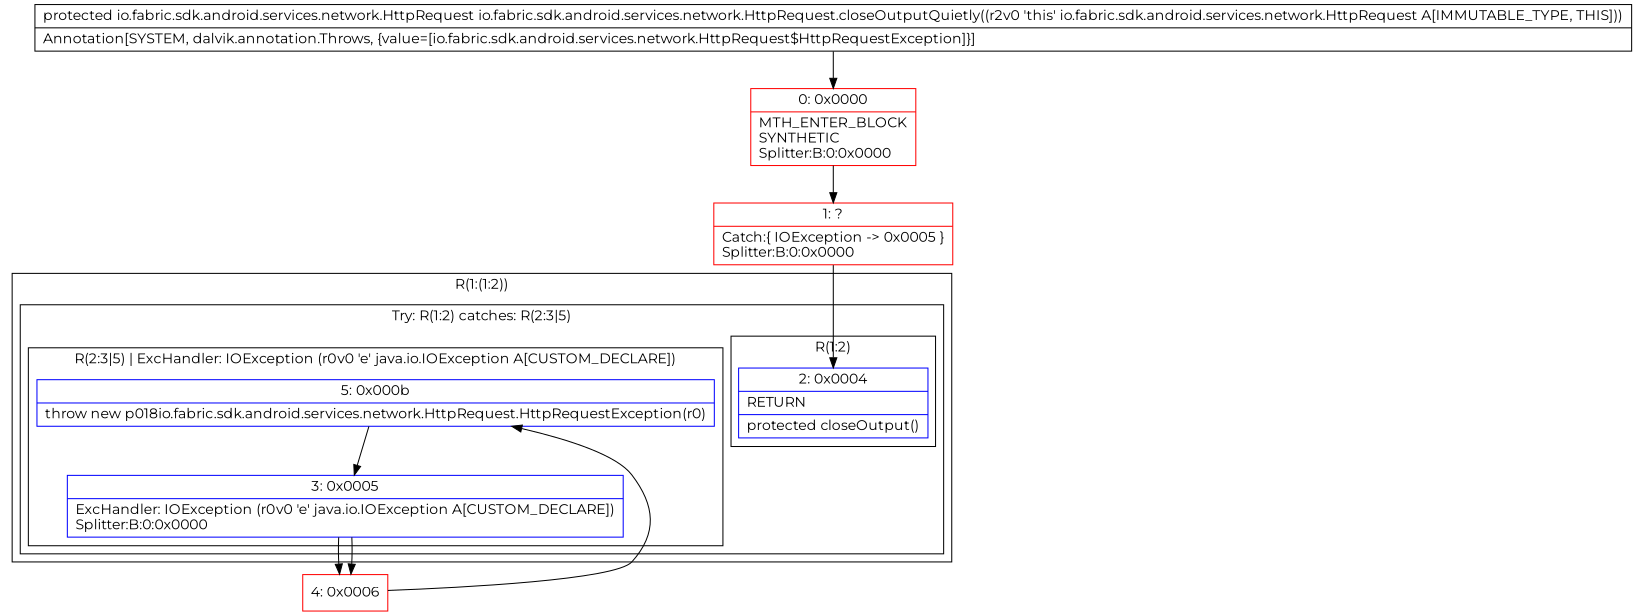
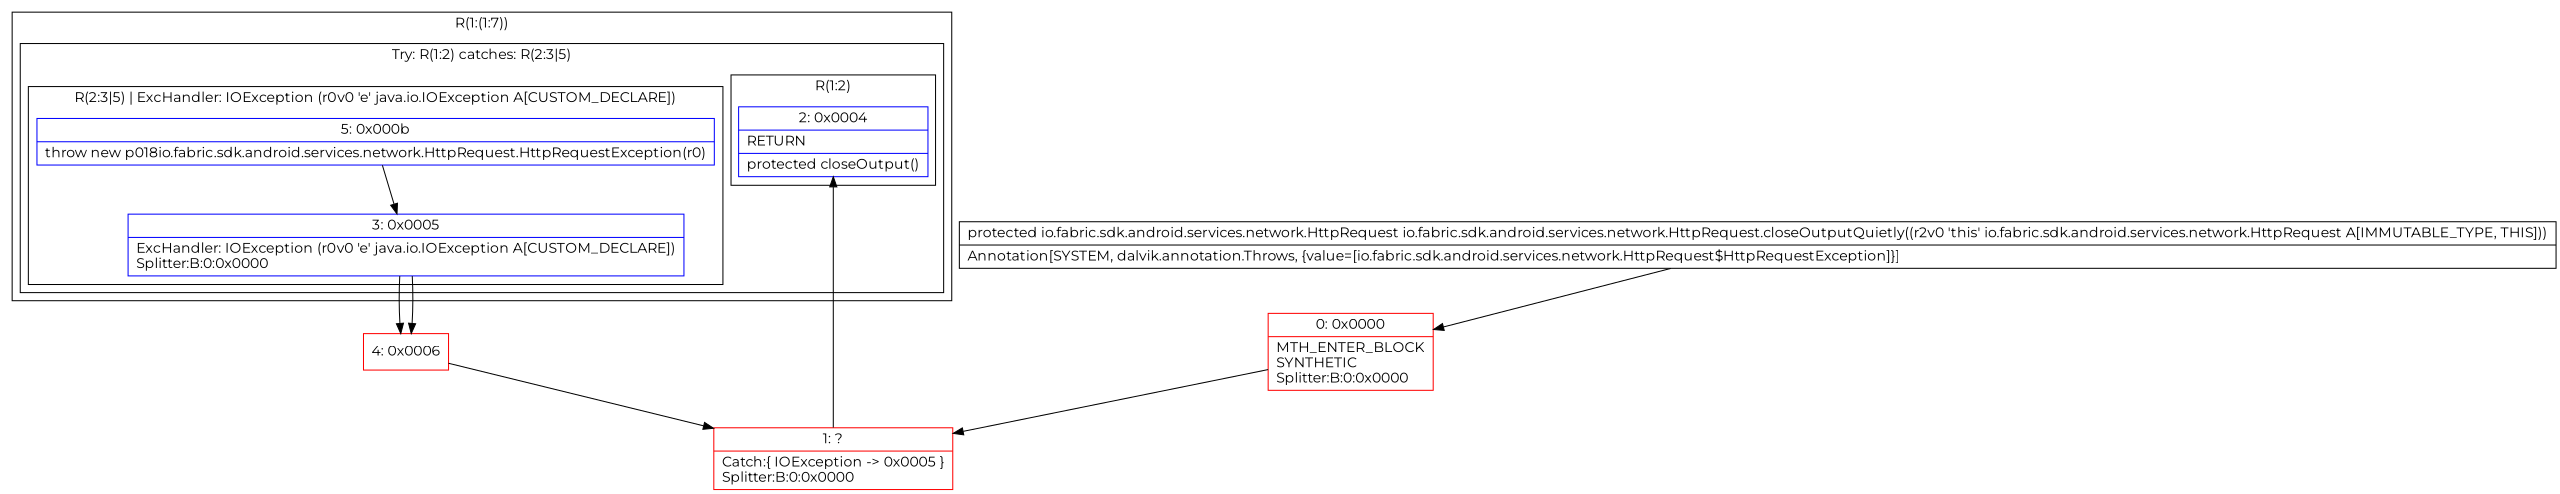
cluster "R(1:(1:2))": label "R(1:(1:2))" -> "R(1:(1:7))"
edge "4: 0x0006" -> "5: 0x000b": now "4: 0x0006" -> "1: ?"
